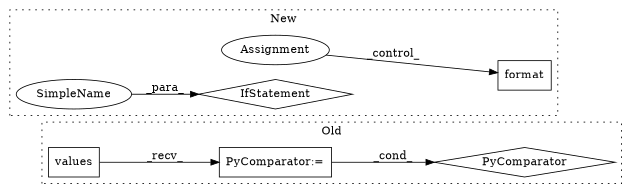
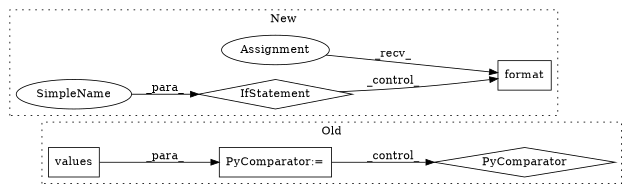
edge "Assignment" -> "format": label "_control_" -> "_recv_"
edge "IfStatement" -> "format": added, label "_control_"
edge "values" -> "PyComparator:=": label "_recv_" -> "_para_"
edge "PyComparator:=" -> "PyComparator": label "_cond_" -> "_control_"
